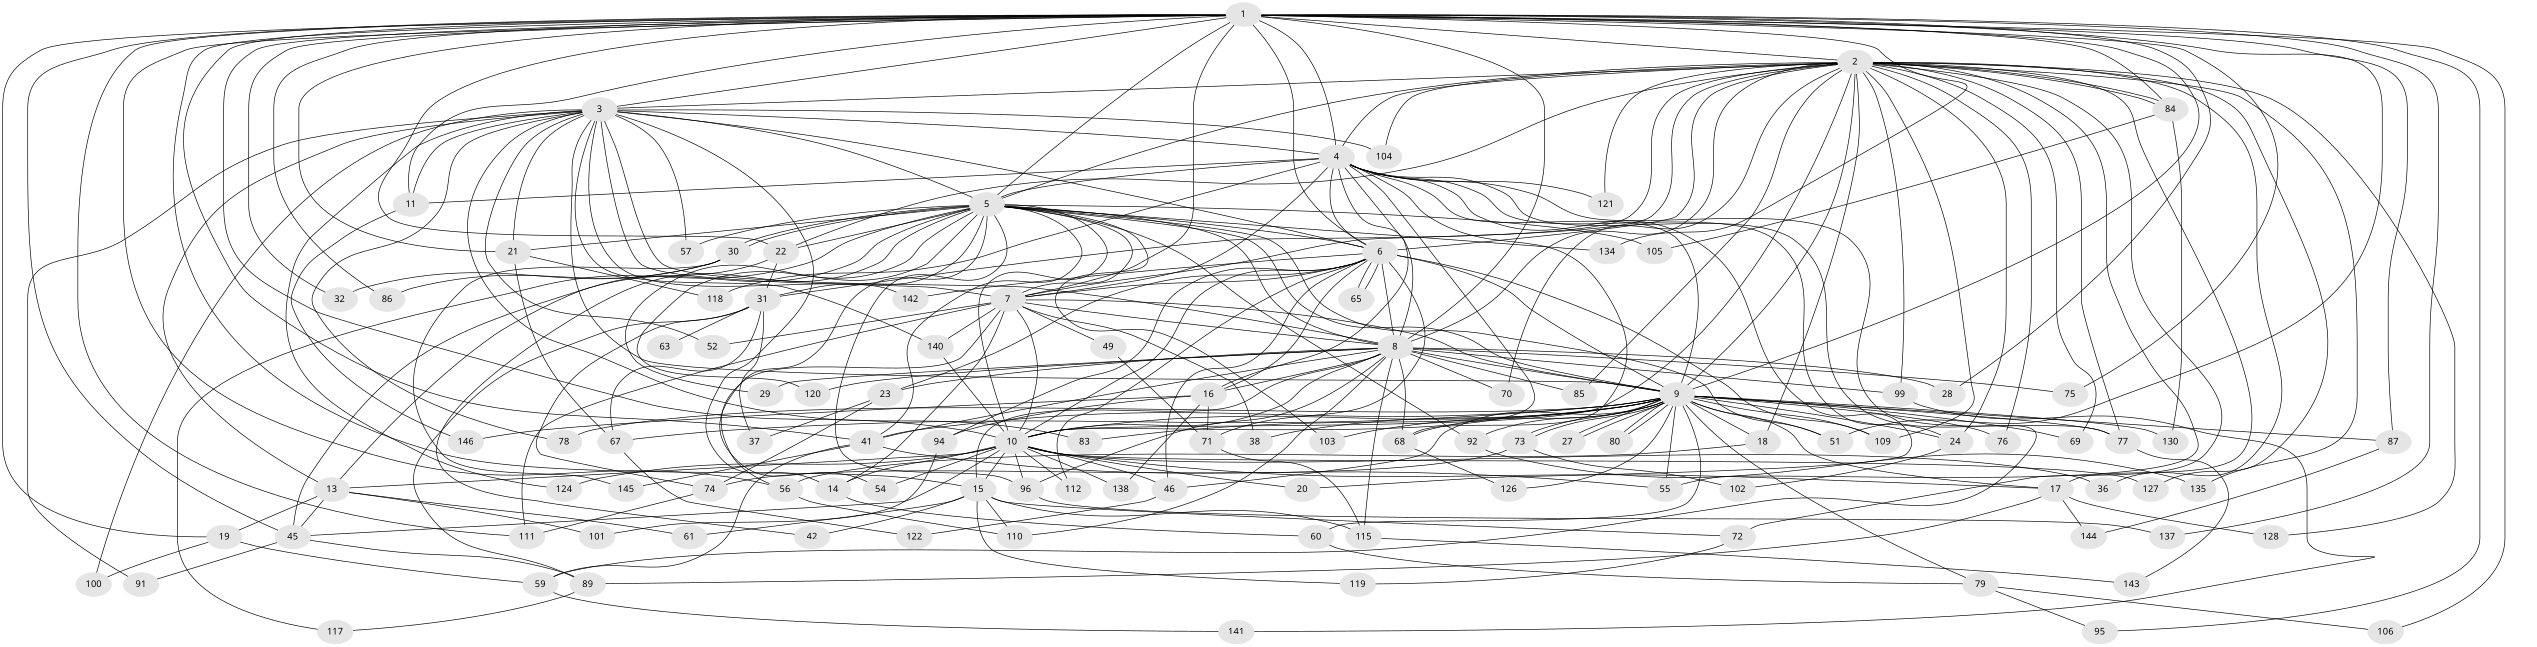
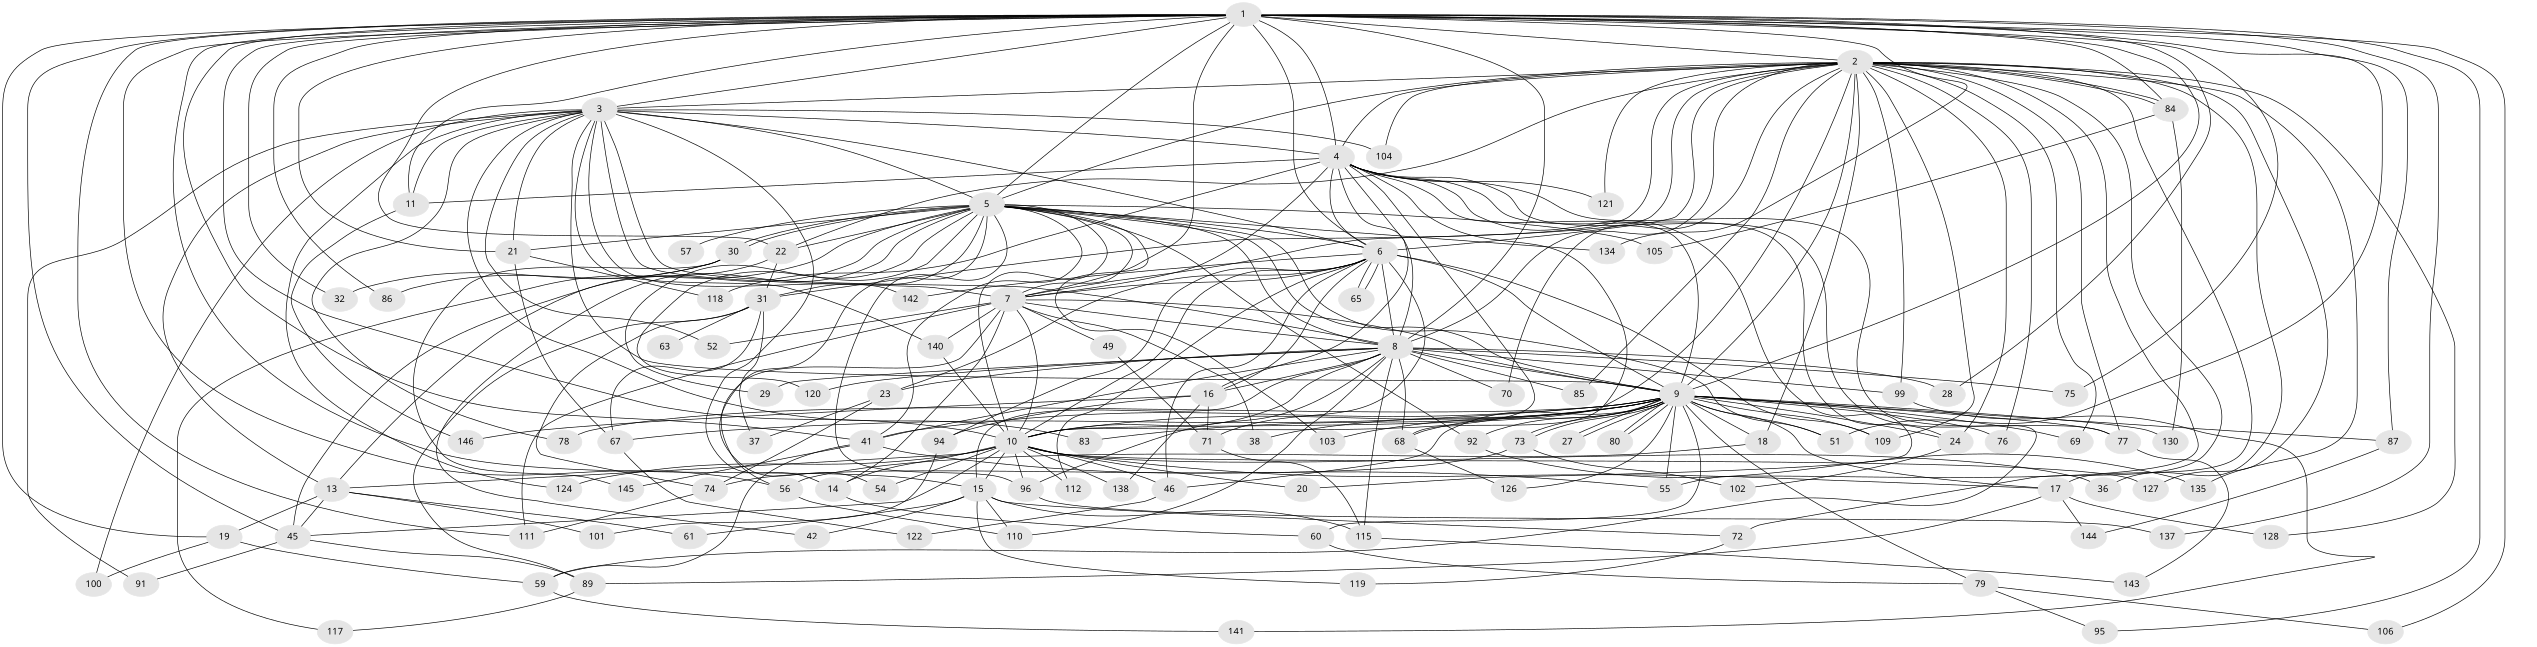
edge "3" -- "57": removed
edge "4" -- "5": removed
